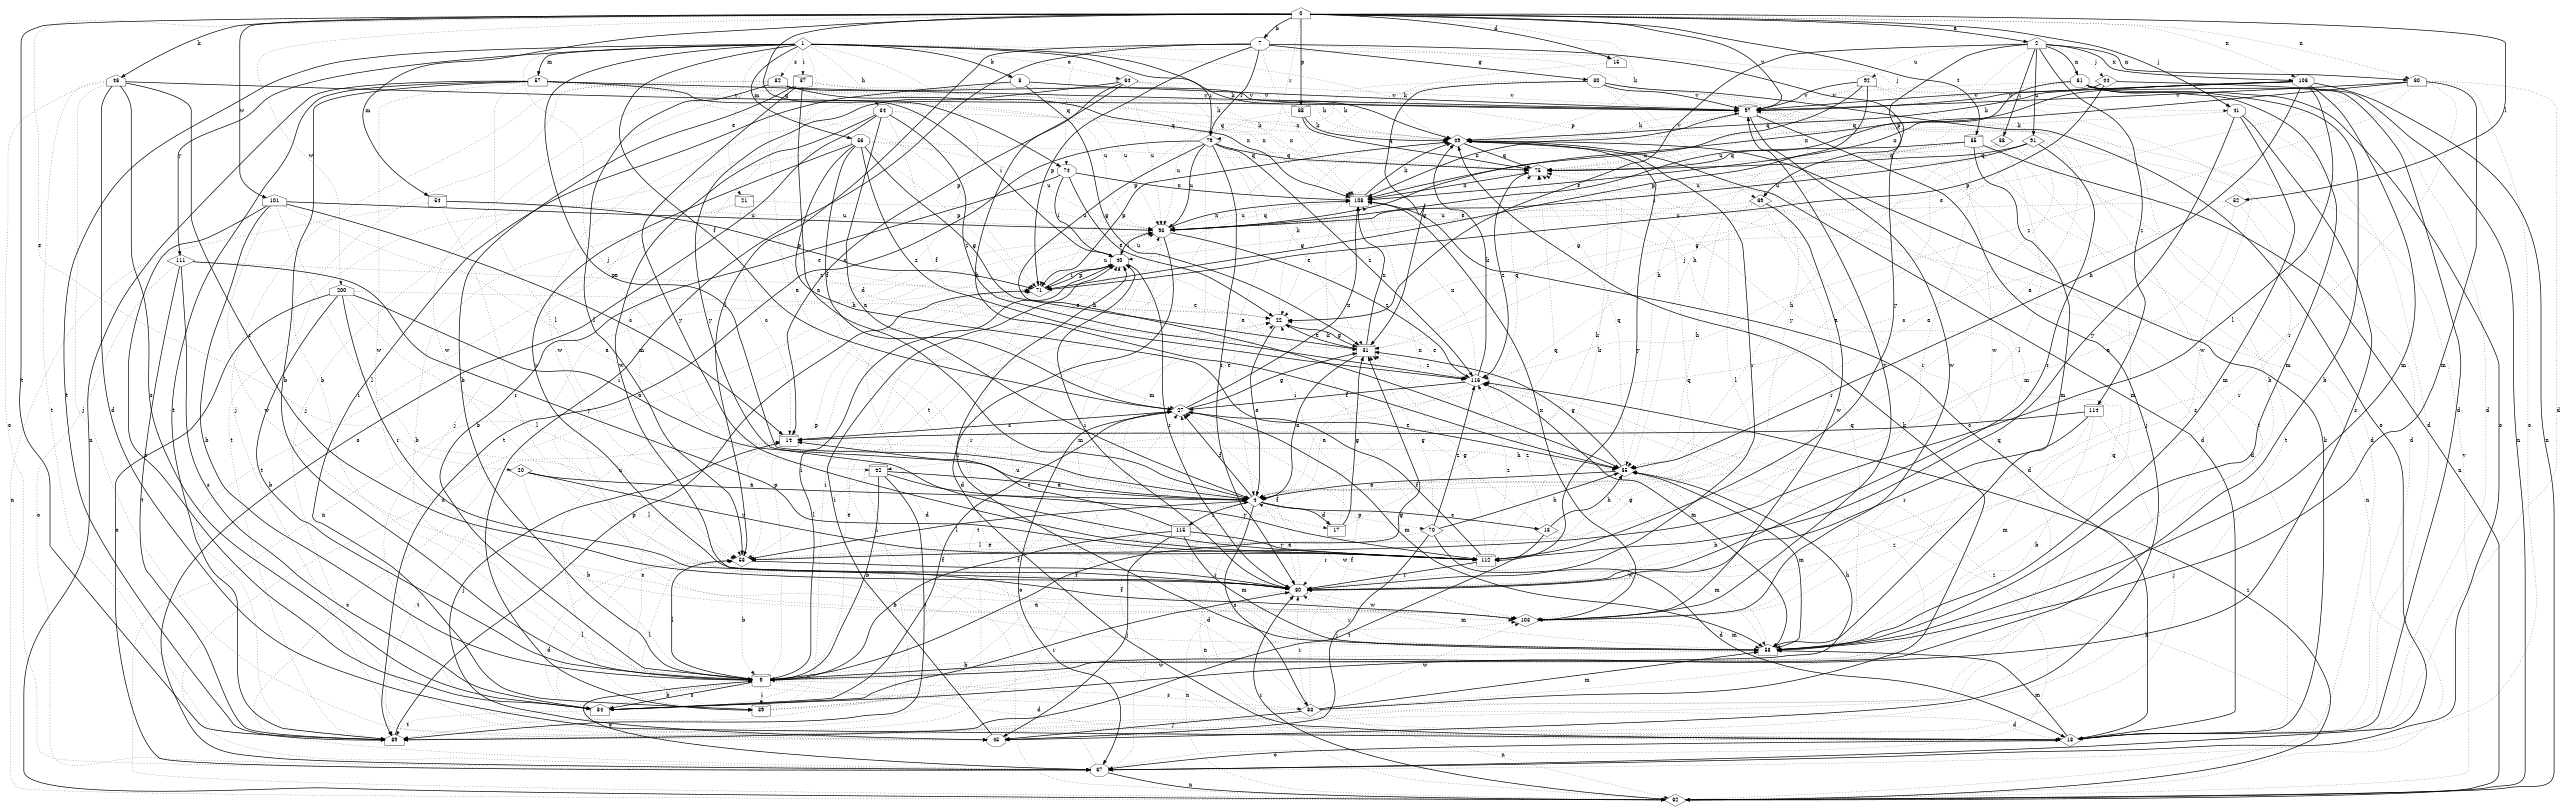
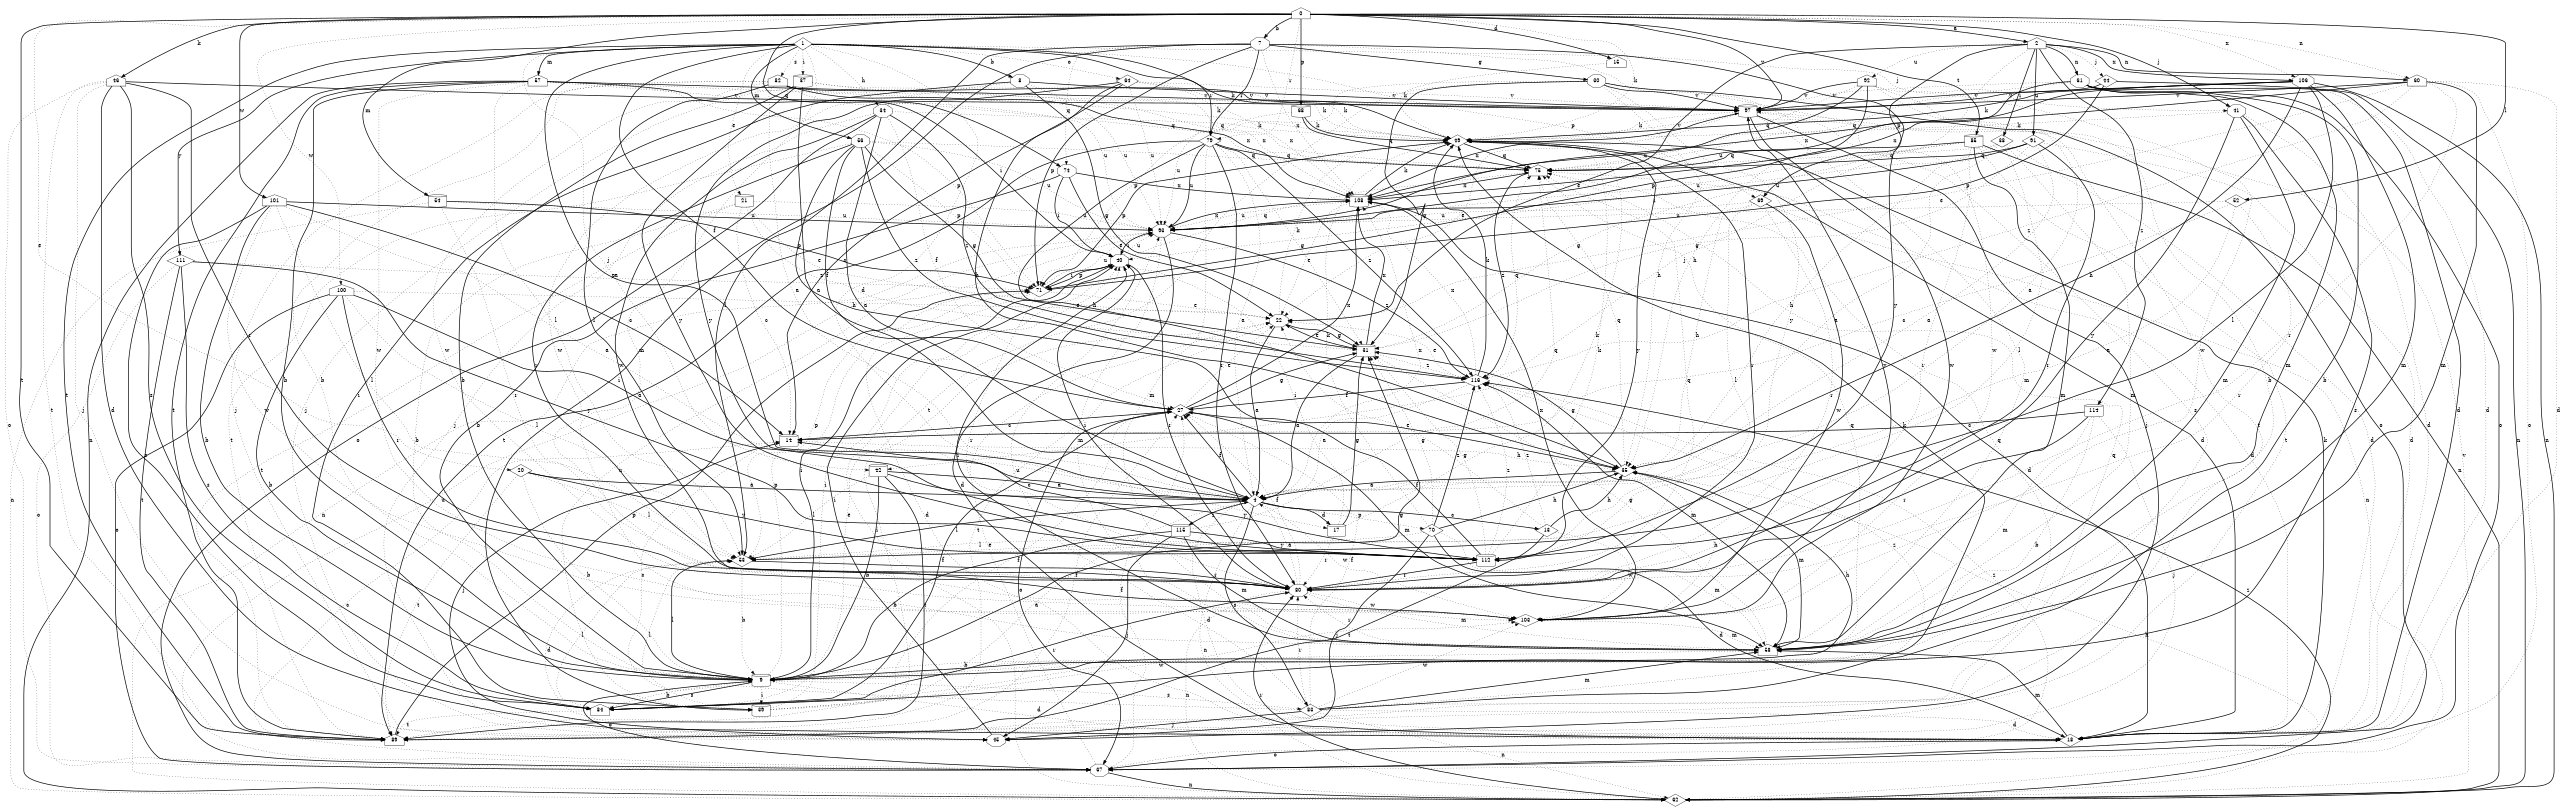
node "200": label "200" -> "100"
